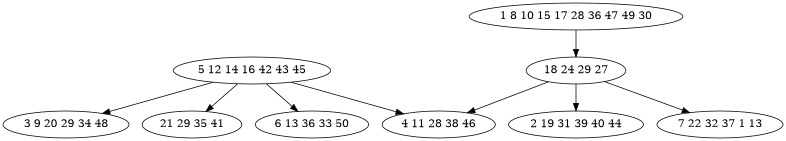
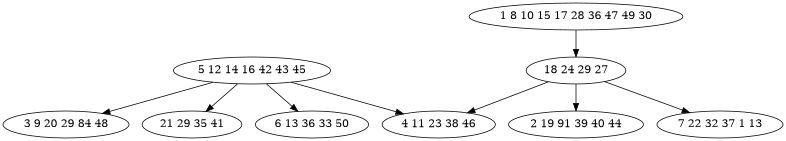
node "3 9 20 29 34 48": label "3 9 20 29 34 48" -> "3 9 20 29 84 48"
node "4 11 28 38 46": label "4 11 28 38 46" -> "4 11 23 38 46"
node "2 19 31 39 40 44": label "2 19 31 39 40 44" -> "2 19 91 39 40 44"
